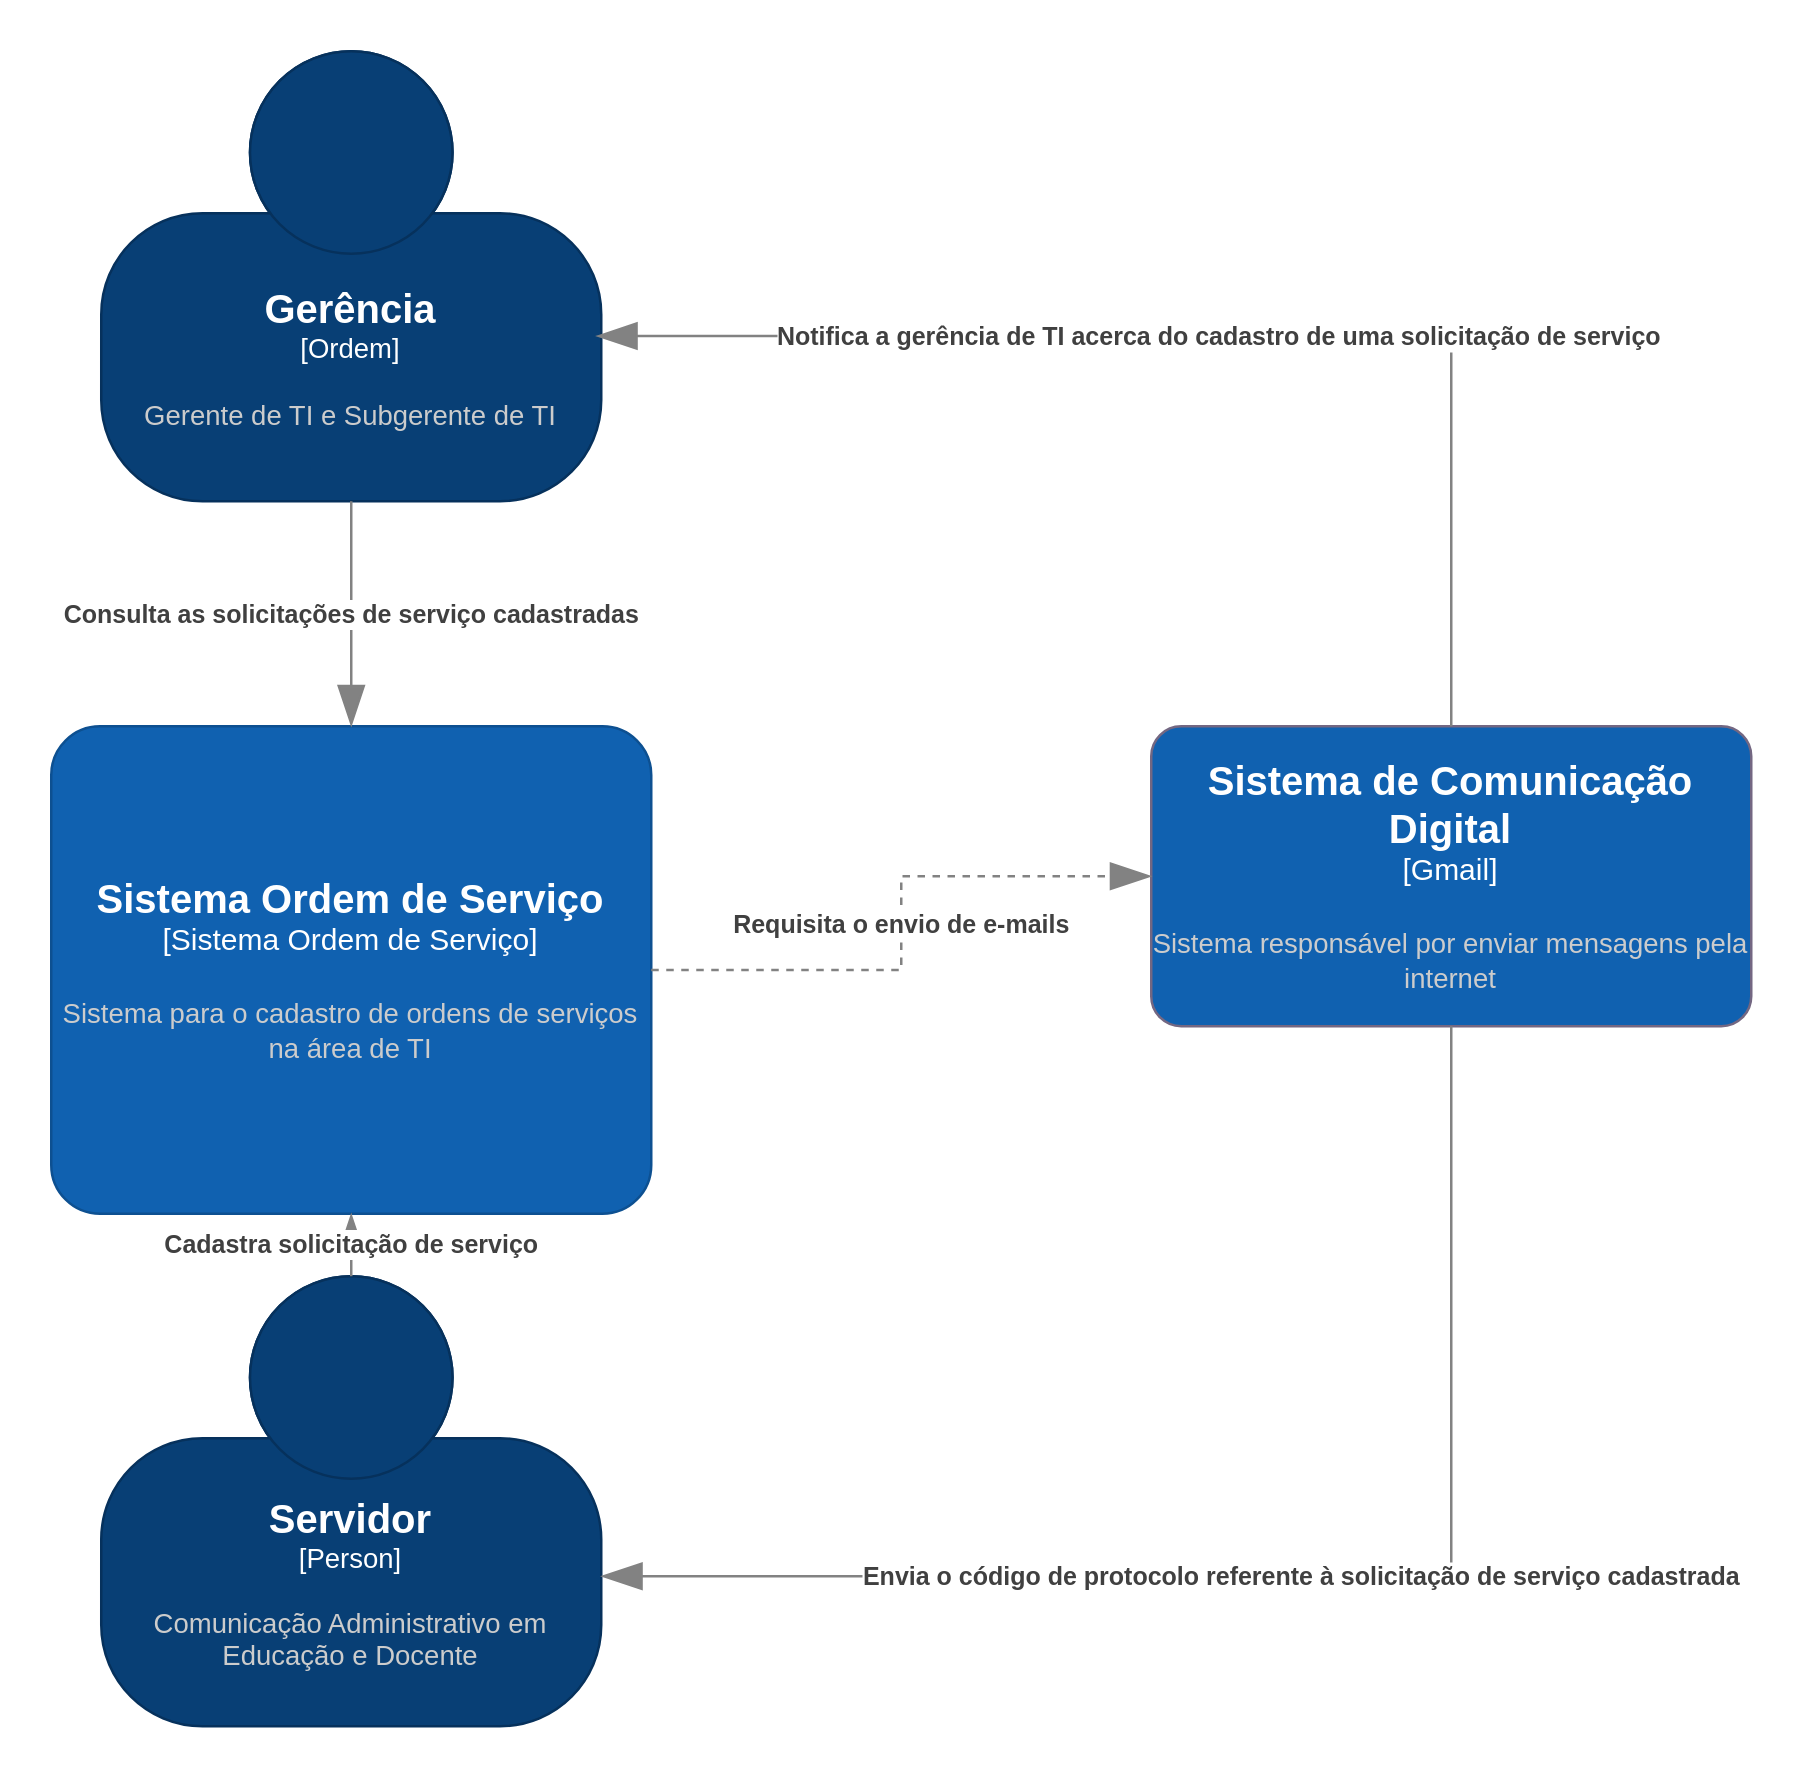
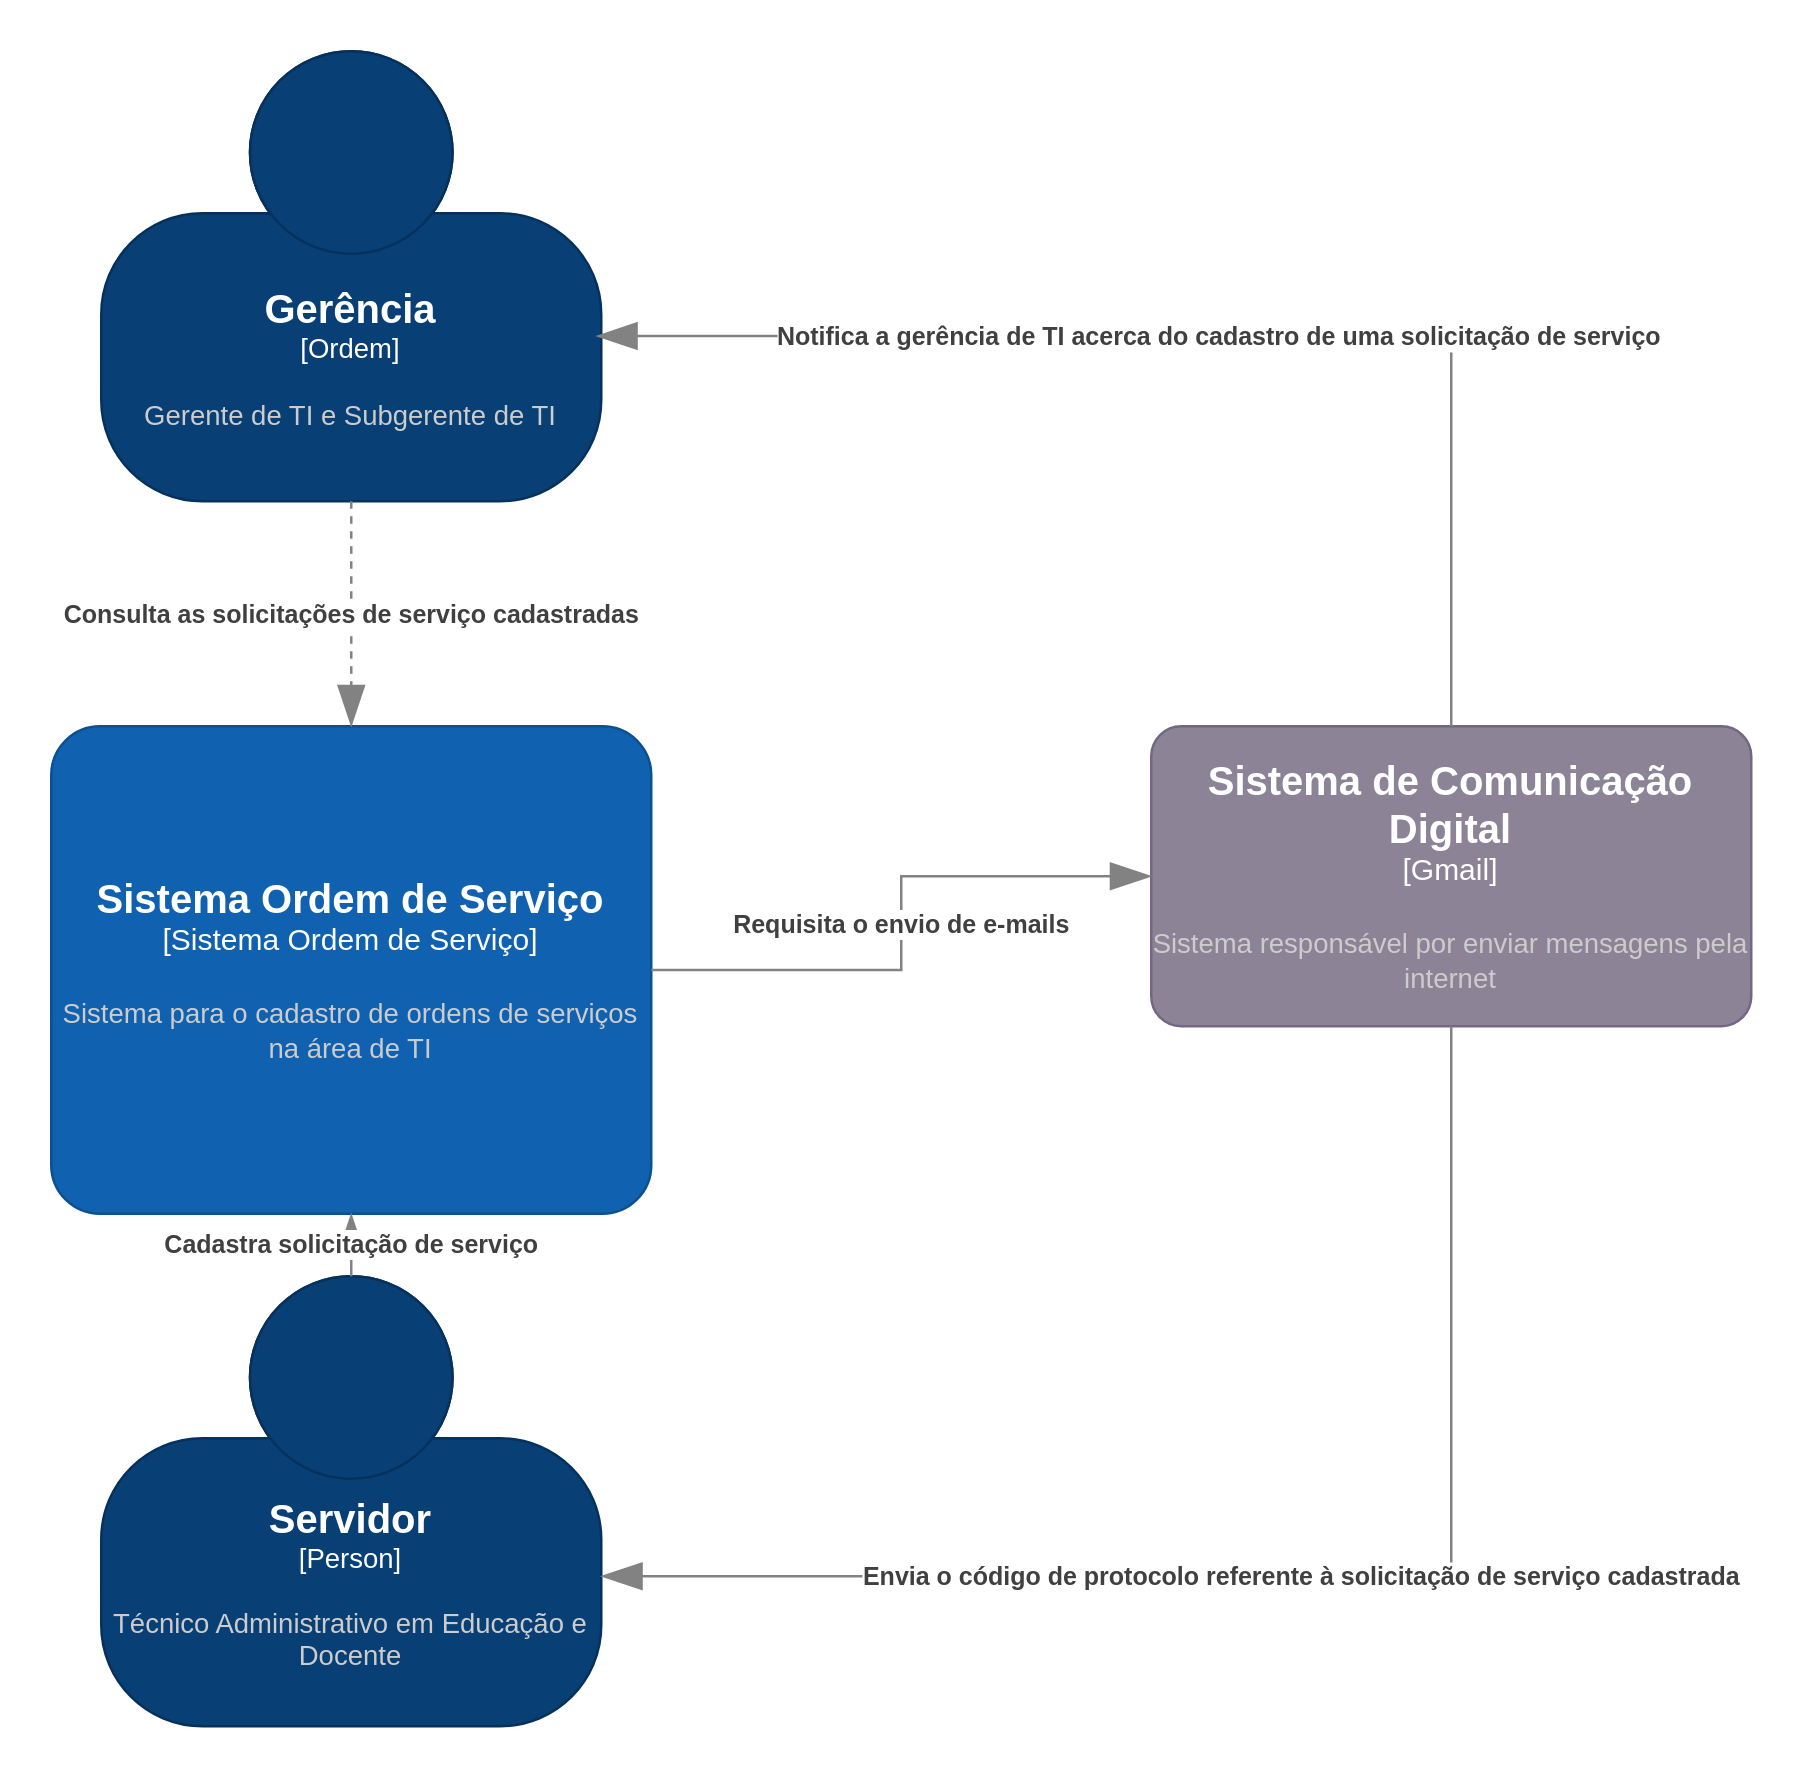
edge "Gerência [Ordem] Gerente de TI e Subgerente de TI" -> "Sistema Ordem de Serviço [Sistema Ordem de Serviço] Sistema para o cadastro de ordens de serviços na área de TI": style solid -> dashed
node "Sistema de Comunicação Digital [Gmail] Sistema responsável por enviar mensagens pela internet": fillcolor #1061b0 -> #8c8496
edge "Sistema Ordem de Serviço [Sistema Ordem de Serviço] Sistema para o cadastro de ordens de serviços na área de TI" -> "Sistema de Comunicação Digital [Gmail] Sistema responsável por enviar mensagens pela internet": style dashed -> solid
node "Servidor [Person] Comunicação Administrativo em Educação e Docente": label "Servidor [Person] Comunicação Administrativo em Educação e Docente" -> "Servidor [Person] Técnico Administrativo em Educação e Docente"
